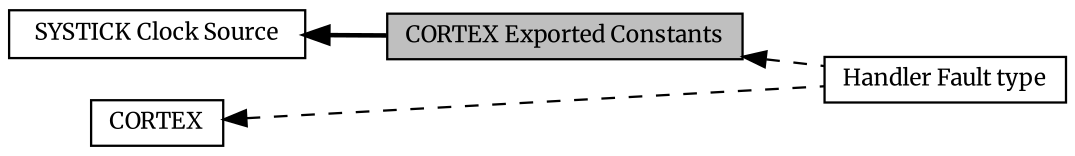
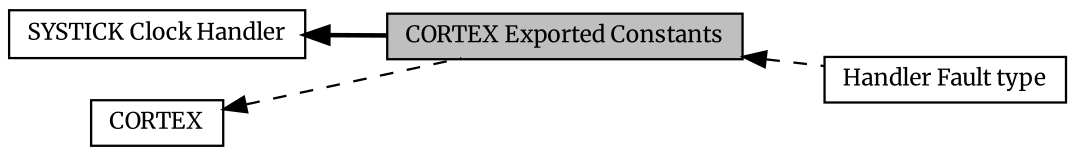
node "SYSTICK Clock Source": label "SYSTICK Clock Source" -> "SYSTICK Clock Handler"
edge "Handler Fault type" -> "CORTEX": now "CORTEX Exported Constants" -> "CORTEX"
